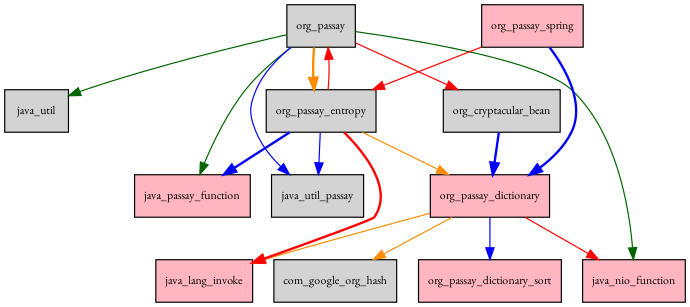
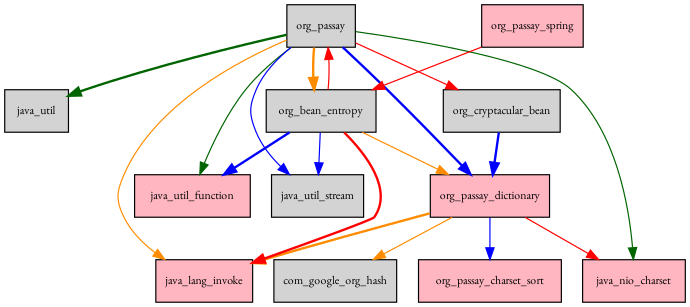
edge "org_passay" -> "java_util": style solid -> bold
node "org_passay_entropy": label "org_passay_entropy" -> "org_bean_entropy"
edge "org_passay_spring" -> "org_passay_dictionary": now "org_passay" -> "org_passay_dictionary"
edge "org_passay" -> "java_lang_invoke": added
node "java_passay_function": label "java_passay_function" -> "java_util_function"
node "java_util_passay": label "java_util_passay" -> "java_util_stream"
edge "org_passay_dictionary" -> "java_lang_invoke": style solid -> bold
node "org_passay_dictionary_sort": label "org_passay_dictionary_sort" -> "org_passay_charset_sort"
node "java_nio_function": label "java_nio_function" -> "java_nio_charset"
